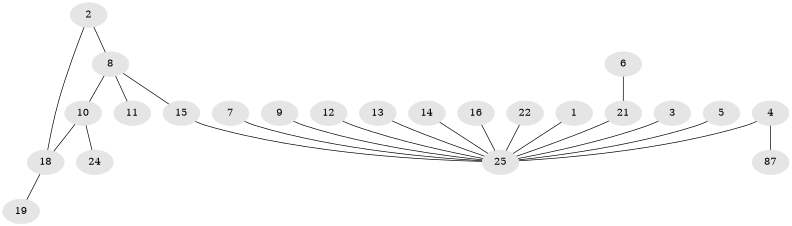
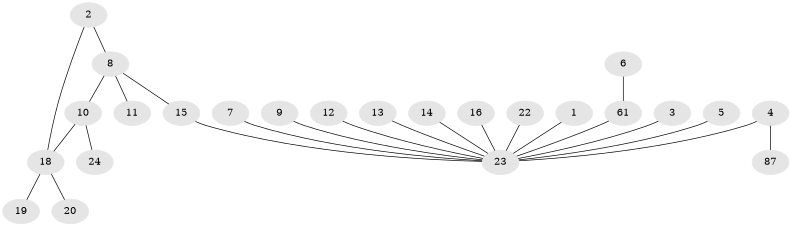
node "21": label "21" -> "61"
node "25": label "25" -> "23"
node "20": added
